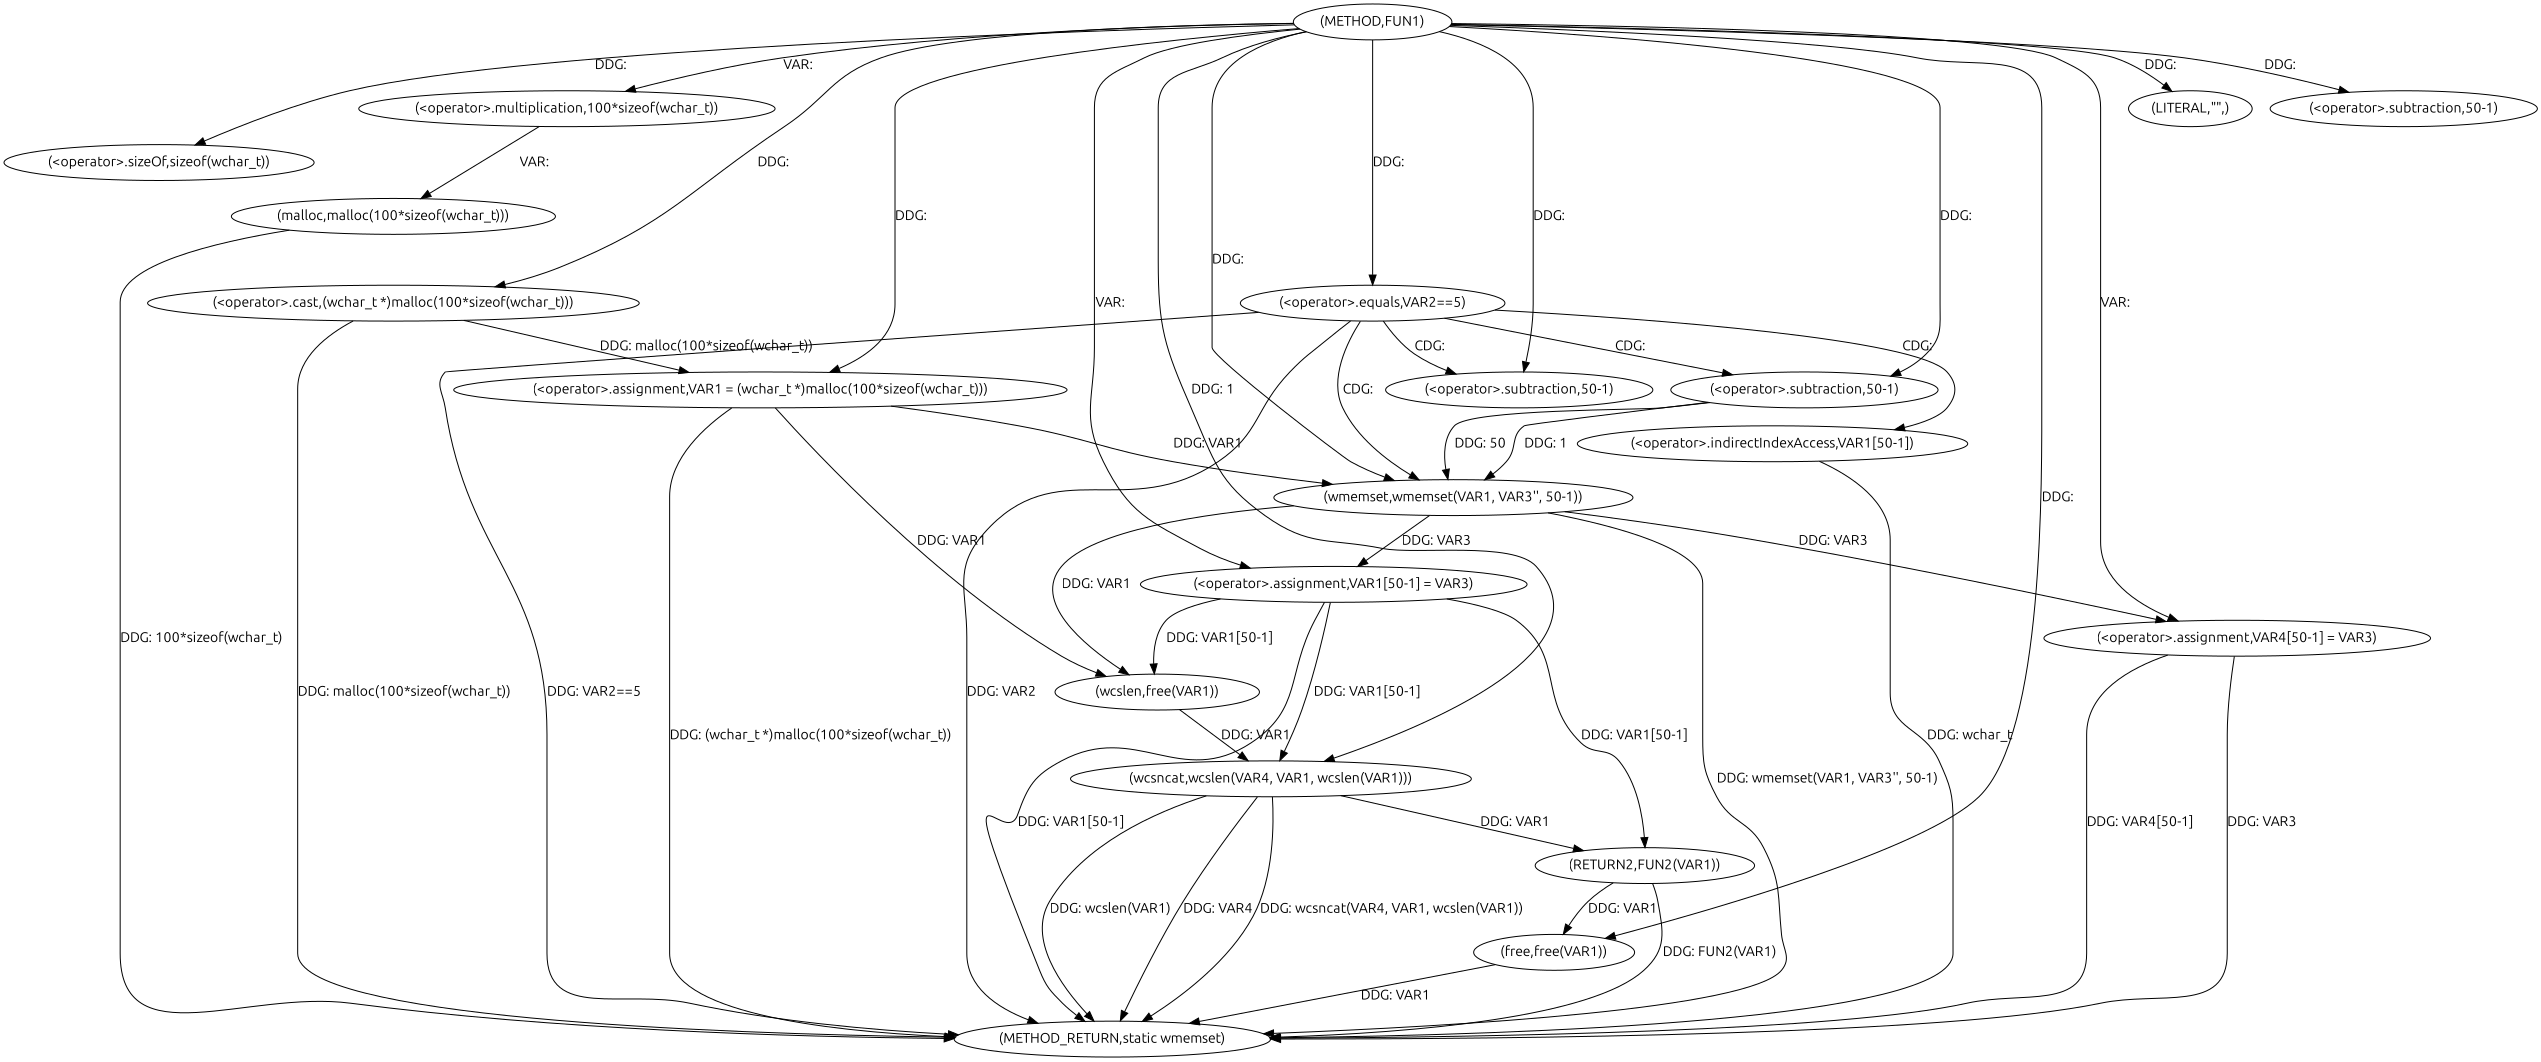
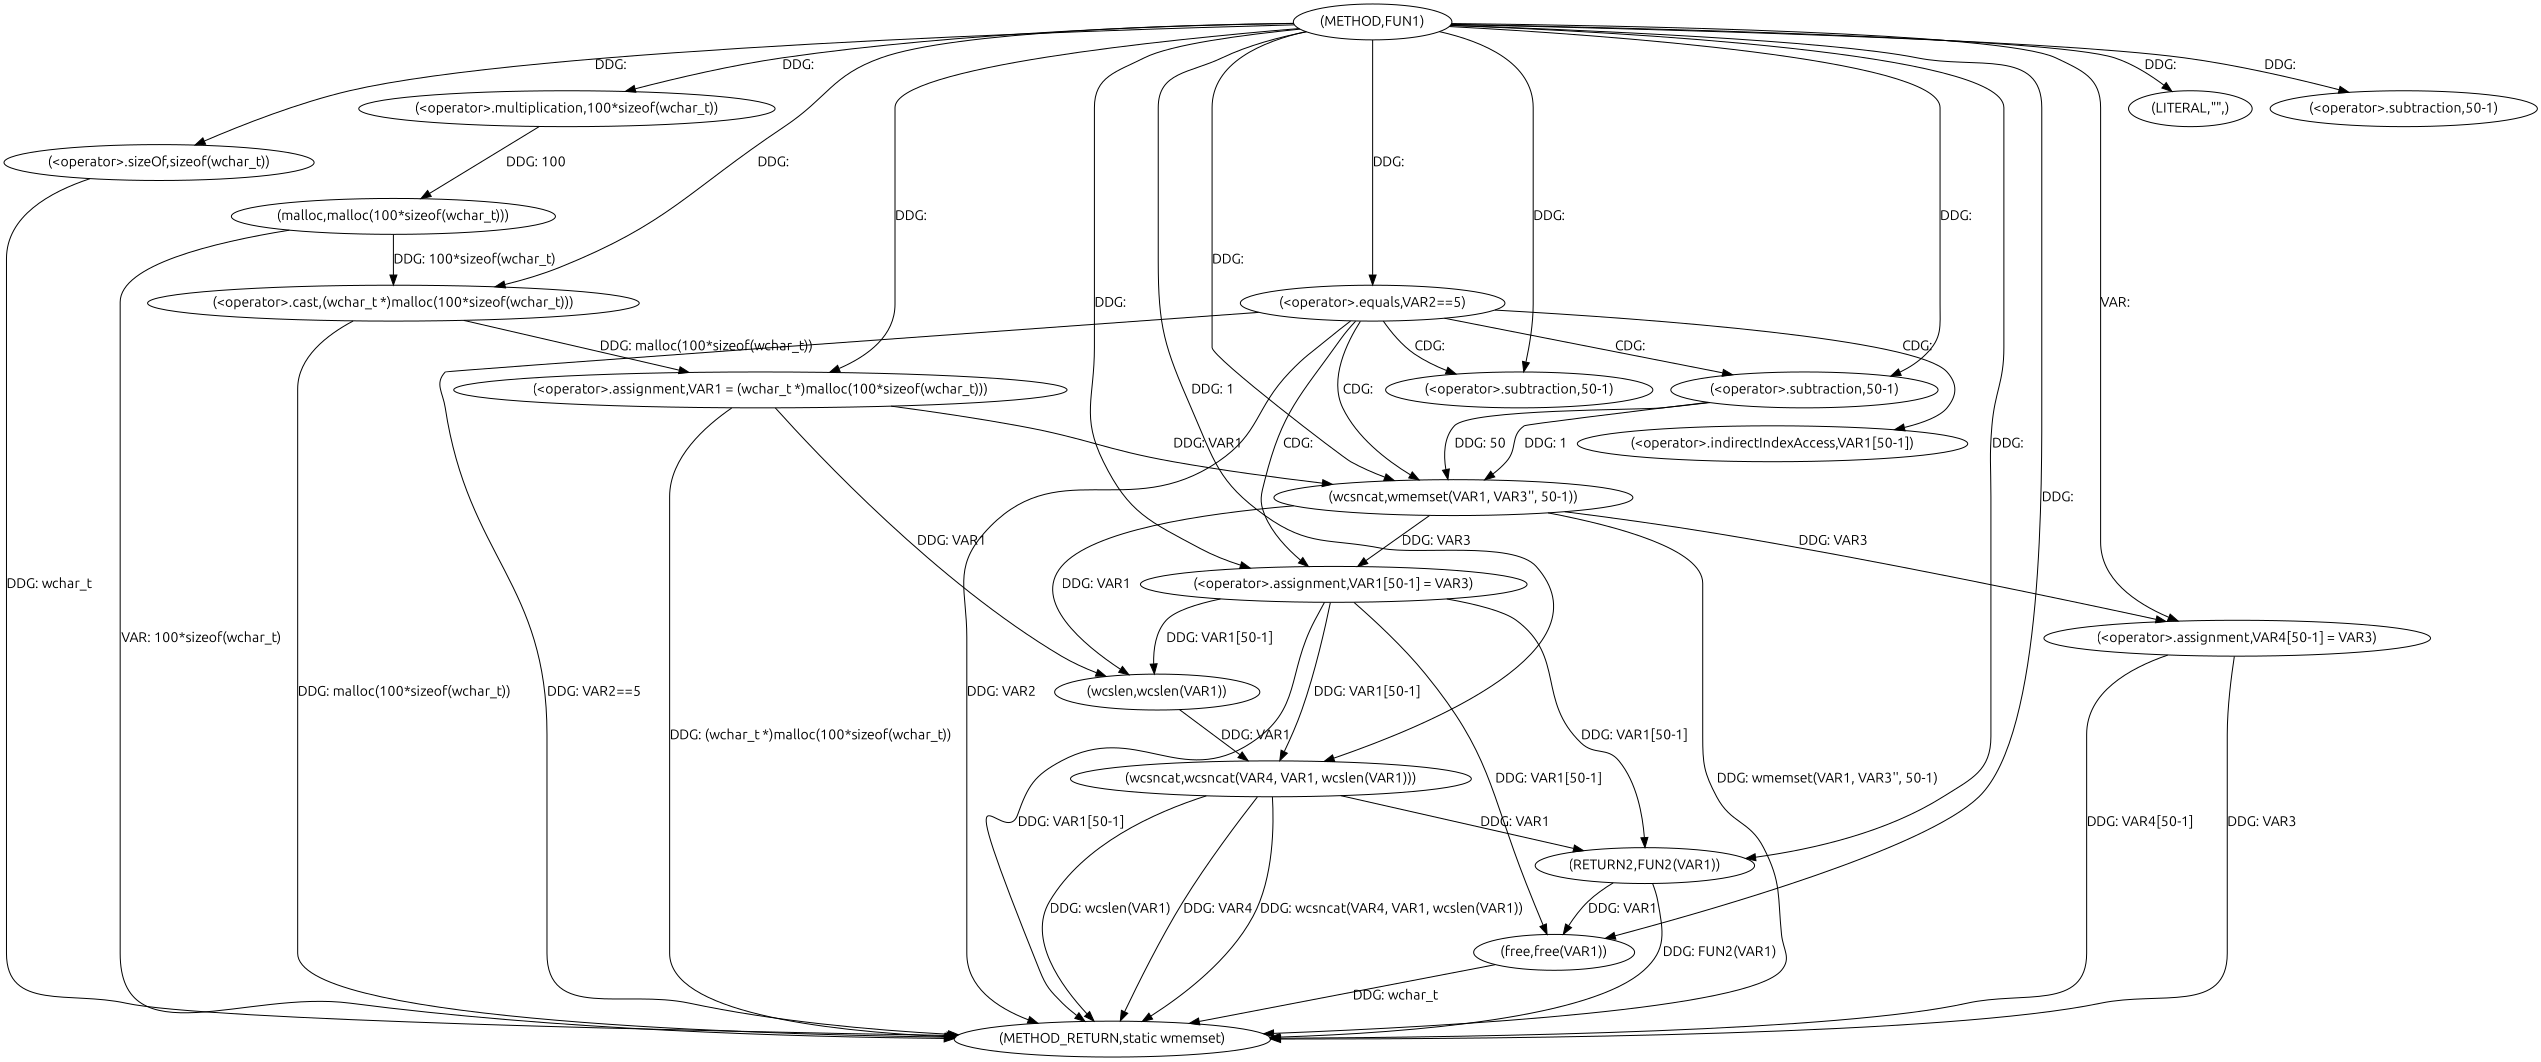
edge "(METHOD,FUN1)" -> "(<operator>.multiplication,100*sizeof(wchar_t))": label "VAR: " -> "DDG: "
edge "(<operator>.multiplication,100*sizeof(wchar_t))" -> "(malloc,malloc(100*sizeof(wchar_t)))": label "VAR: " -> "DDG: 100"
edge "(malloc,malloc(100*sizeof(wchar_t)))" -> "(<operator>.cast,(wchar_t *)malloc(100*sizeof(wchar_t)))": added, label "DDG: 100*sizeof(wchar_t)"
edge "(METHOD,FUN1)" -> "(RETURN2,FUN2(VAR1))": added, label "DDG:"
edge "(METHOD,FUN1)" -> "(<operator>.assignment,VAR1[50-1] = VAR3)": label "VAR: " -> "DDG: "
edge "(<operator>.equals,VAR2==5)" -> "(<operator>.assignment,VAR1[50-1] = VAR3)": added, label "CDG:"
node "(wmemset,wmemset(VAR1, VAR3'', 50-1))": label "(wmemset,wmemset(VAR1, VAR3'', 50-1))" -> "(wcsncat,wmemset(VAR1, VAR3'', 50-1))"
edge "(malloc,malloc(100*sizeof(wchar_t)))" -> "(METHOD_RETURN,static wmemset)": label "DDG: 100*sizeof(wchar_t)" -> "VAR: 100*sizeof(wchar_t)"
node "(wcslen,free(VAR1))": label "(wcslen,free(VAR1))" -> "(wcslen,wcslen(VAR1))"
edge "(<operator>.assignment,VAR1[50-1] = VAR3)" -> "(free,free(VAR1))": added, label "DDG: VAR1[50-1]"
node "(wcsncat,wcslen(VAR4, VAR1, wcslen(VAR1)))": label "(wcsncat,wcslen(VAR4, VAR1, wcslen(VAR1)))" -> "(wcsncat,wcsncat(VAR4, VAR1, wcslen(VAR1)))"
edge "(<operator>.indirectIndexAccess,VAR1[50-1])" -> "(METHOD_RETURN,static wmemset)": now "(<operator>.sizeOf,sizeof(wchar_t))" -> "(METHOD_RETURN,static wmemset)"
edge "(free,free(VAR1))" -> "(METHOD_RETURN,static wmemset)": label "DDG: VAR1" -> "DDG: wchar_t"
